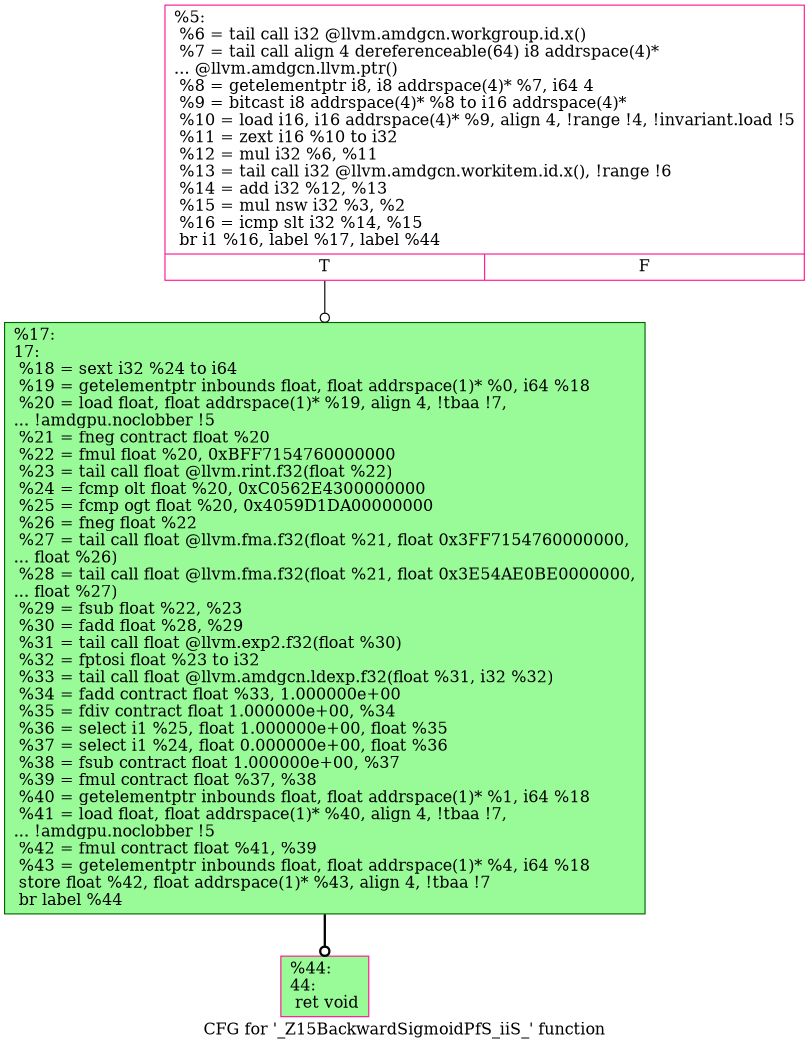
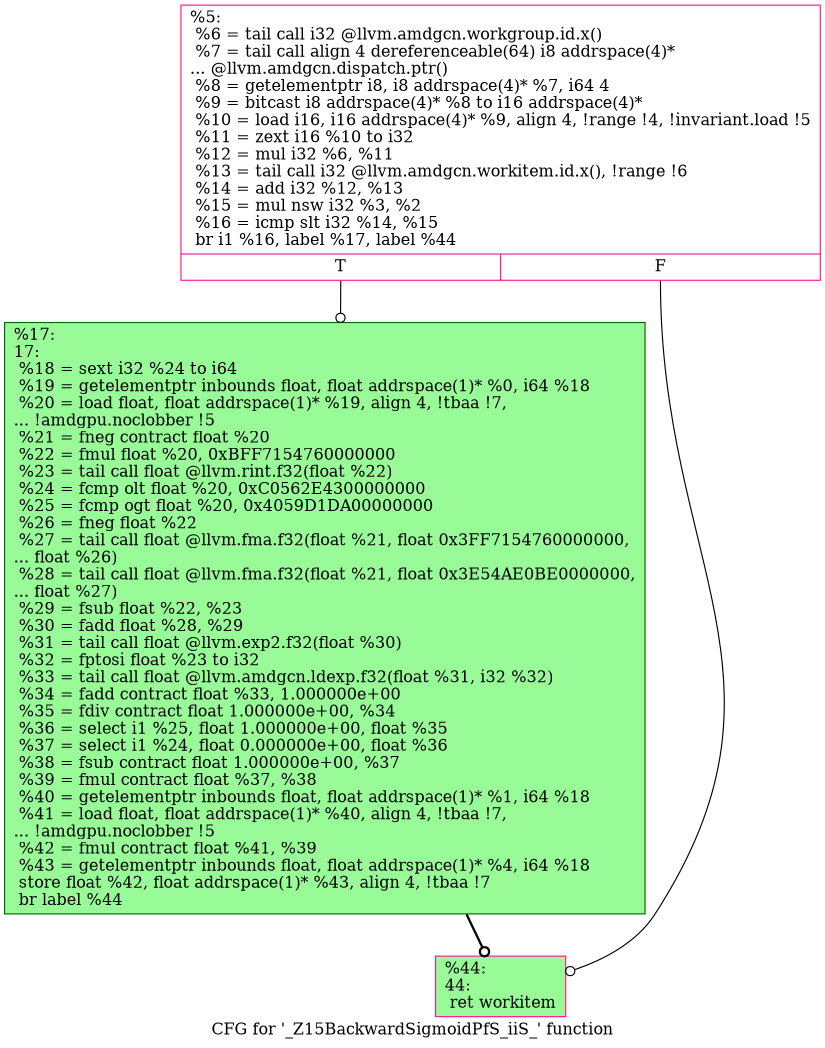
node "%5:": text "... @llvm.amdgcn.llvm.ptr()" -> "... @llvm.amdgcn.dispatch.ptr()"
edge "%5:" -> "%44:": added
node "%44:": text "ret void" -> "ret workitem"
